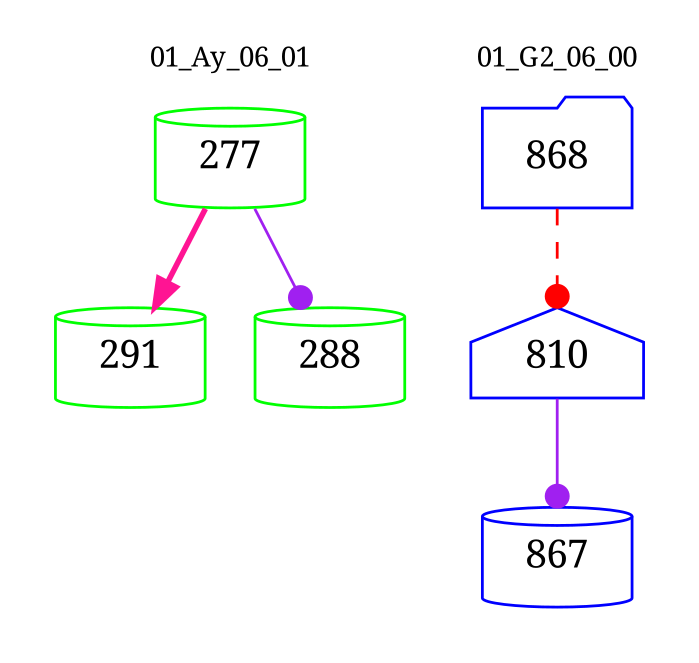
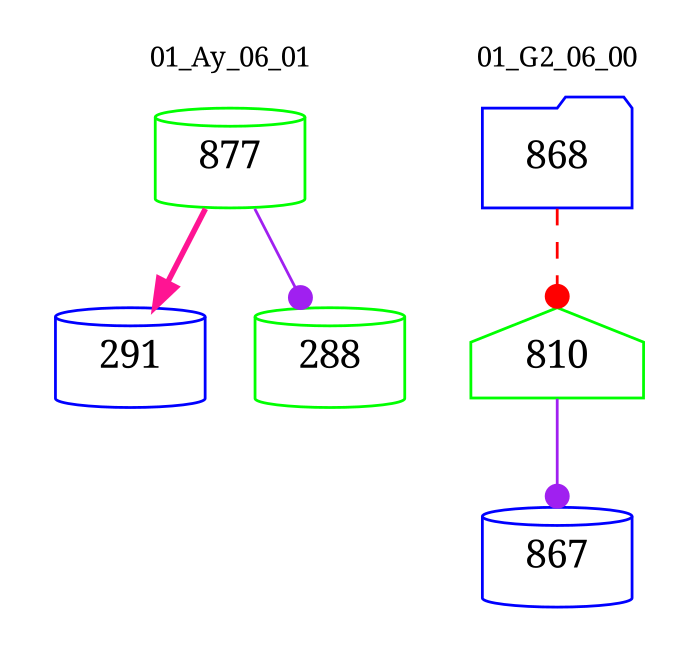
node "277": label "277" -> "877"
node "291": color green -> blue
node "810": color blue -> green
